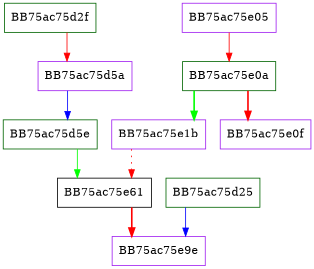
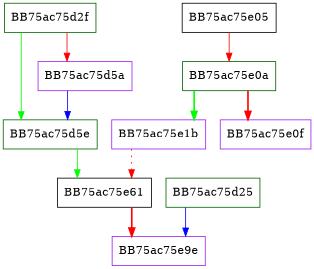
node "BB75ac75e05": color purple -> black
edge "BB75ac75d2f" -> "BB75ac75d5e": added
